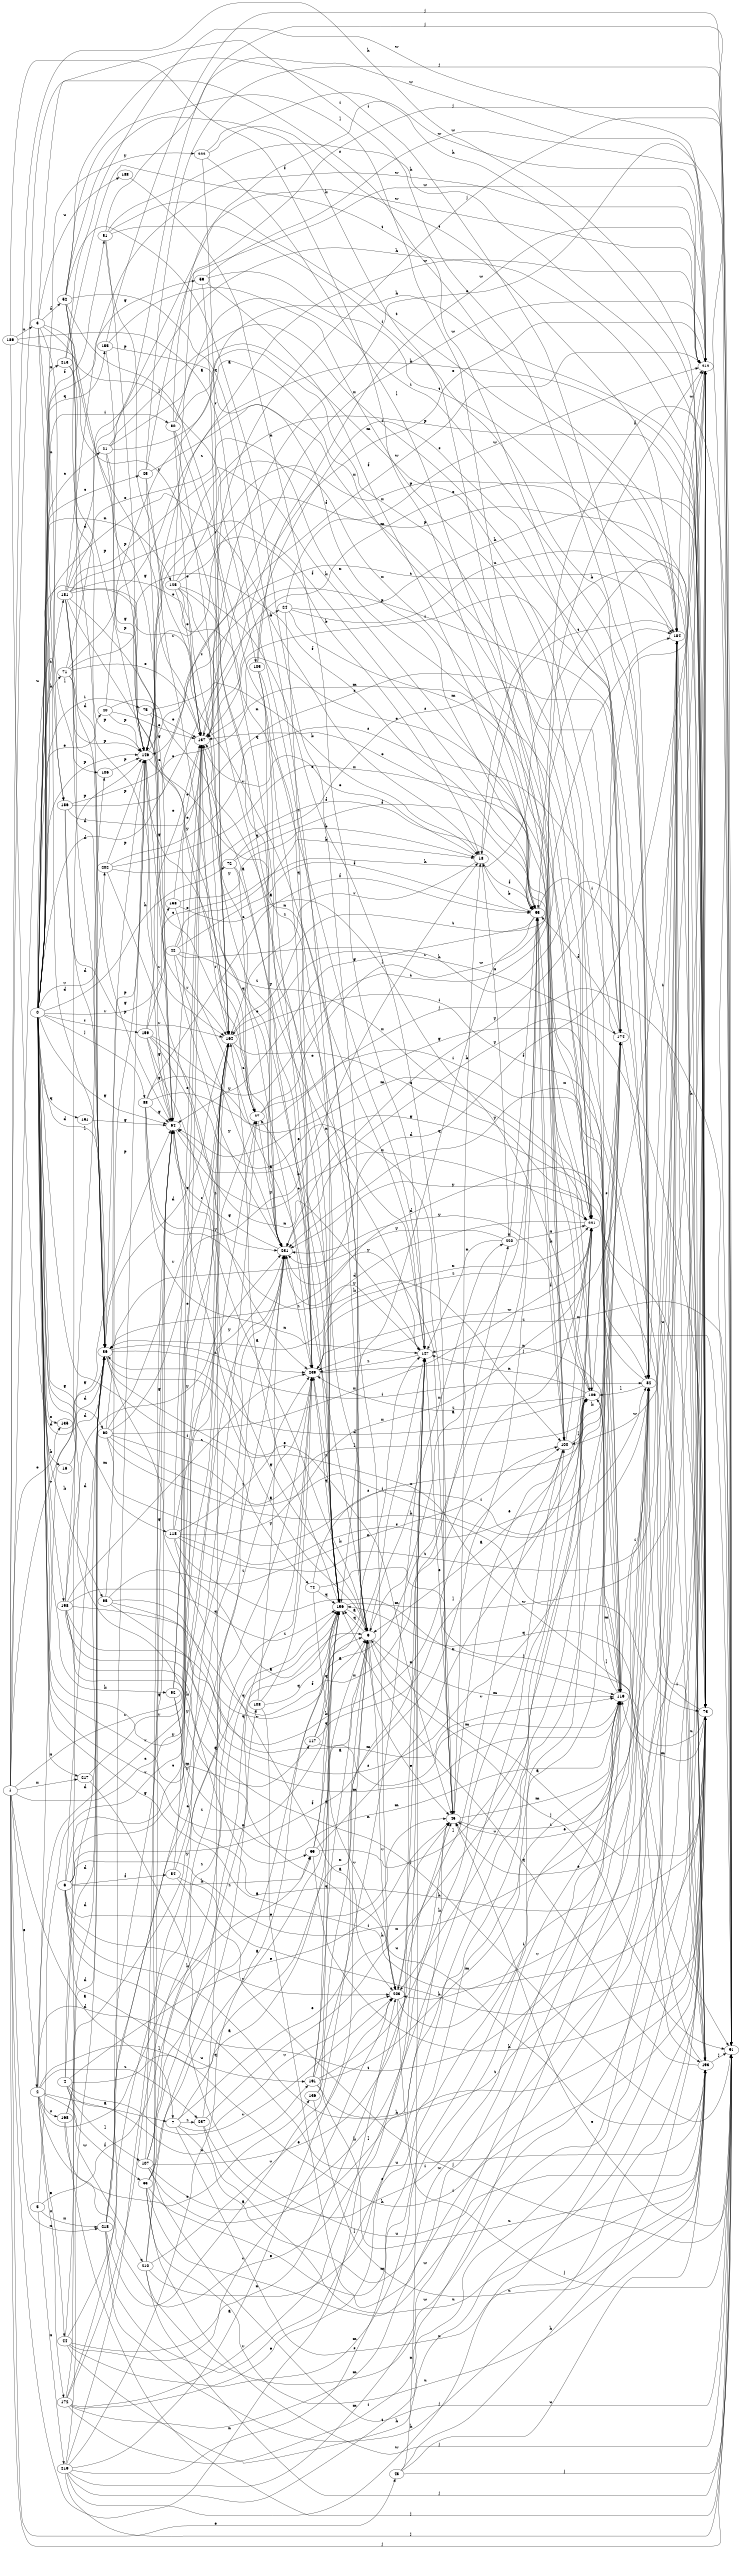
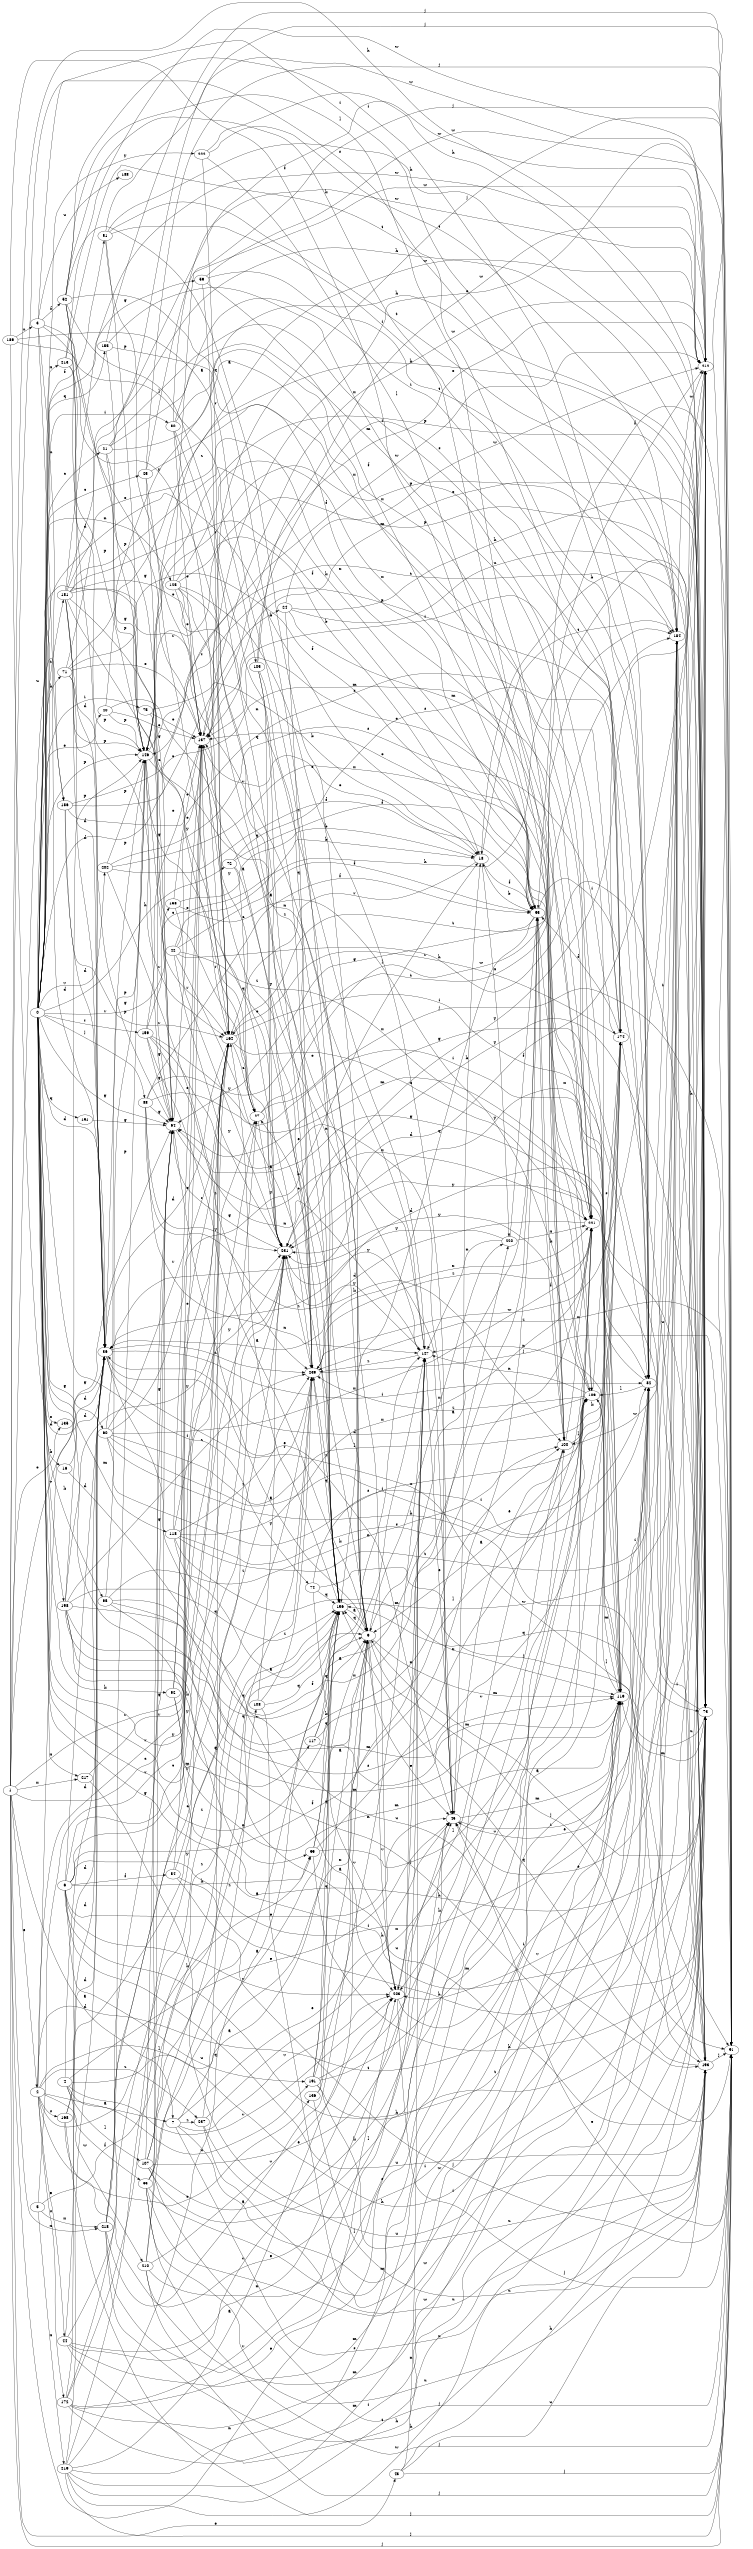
edge "188" -> "127": removed, label "n"
node "106": removed
edge "9" -> "64": removed, label "g"
edge "16" -> "193": added, label "u"
